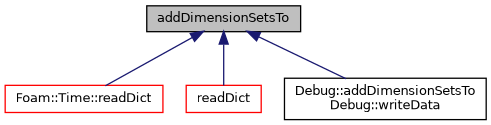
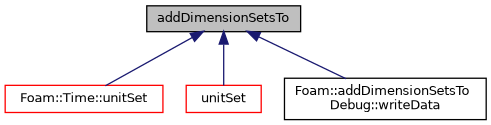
node "Foam::Time::readDict": label "Foam::Time::readDict" -> "Foam::Time::unitSet"
node "readDict": label "readDict" -> "unitSet"
node "Debug::addDimensionSetsTo Debug::writeData": label "Debug::addDimensionSetsTo Debug::writeData" -> "Foam::addDimensionSetsTo Debug::writeData"
